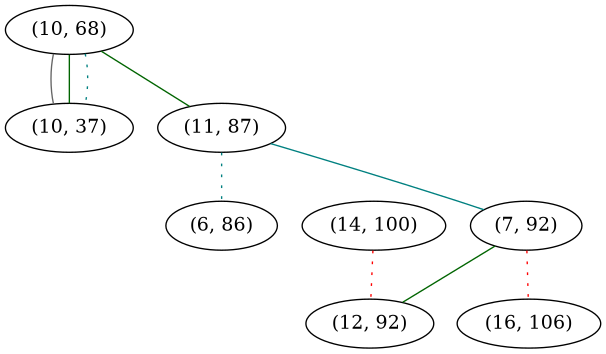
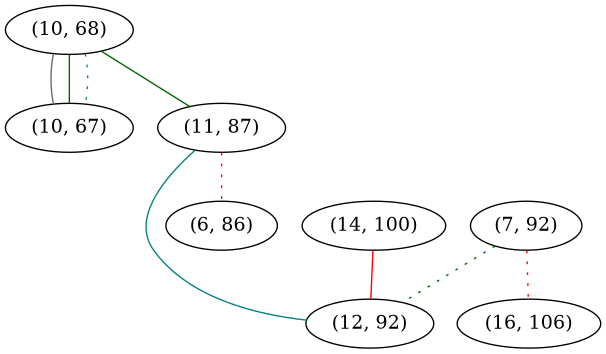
node "(10, 37)": label "(10, 37)" -> "(10, 67)"
edge "(11, 87)" -- "(7, 92)": now "(11, 87)" -- "(12, 92)"
edge "(11, 87)" -- "(6, 86)": color teal -> red
edge "(7, 92)" -- "(12, 92)": style solid -> dotted
edge "(14, 100)" -- "(12, 92)": style dotted -> solid
